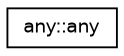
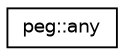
node "any::any": label "any::any" -> "peg::any"
